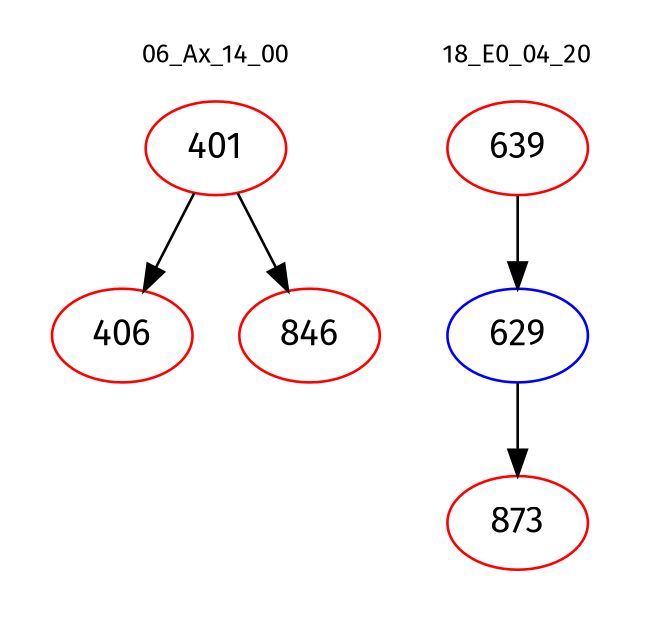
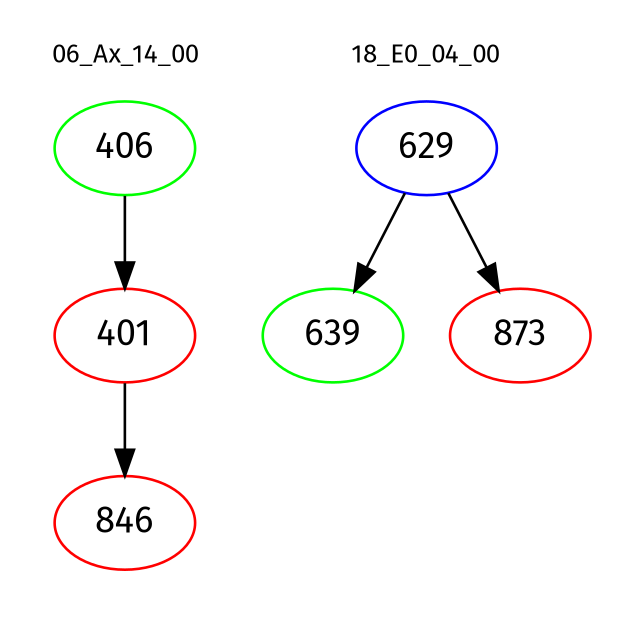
cluster "18_E0_04_20": label "18_E0_04_20" -> "18_E0_04_00"
node "639": color red -> green
edge "639" -> "629": reversed
edge "401" -> "406": reversed
node "406": color red -> green
